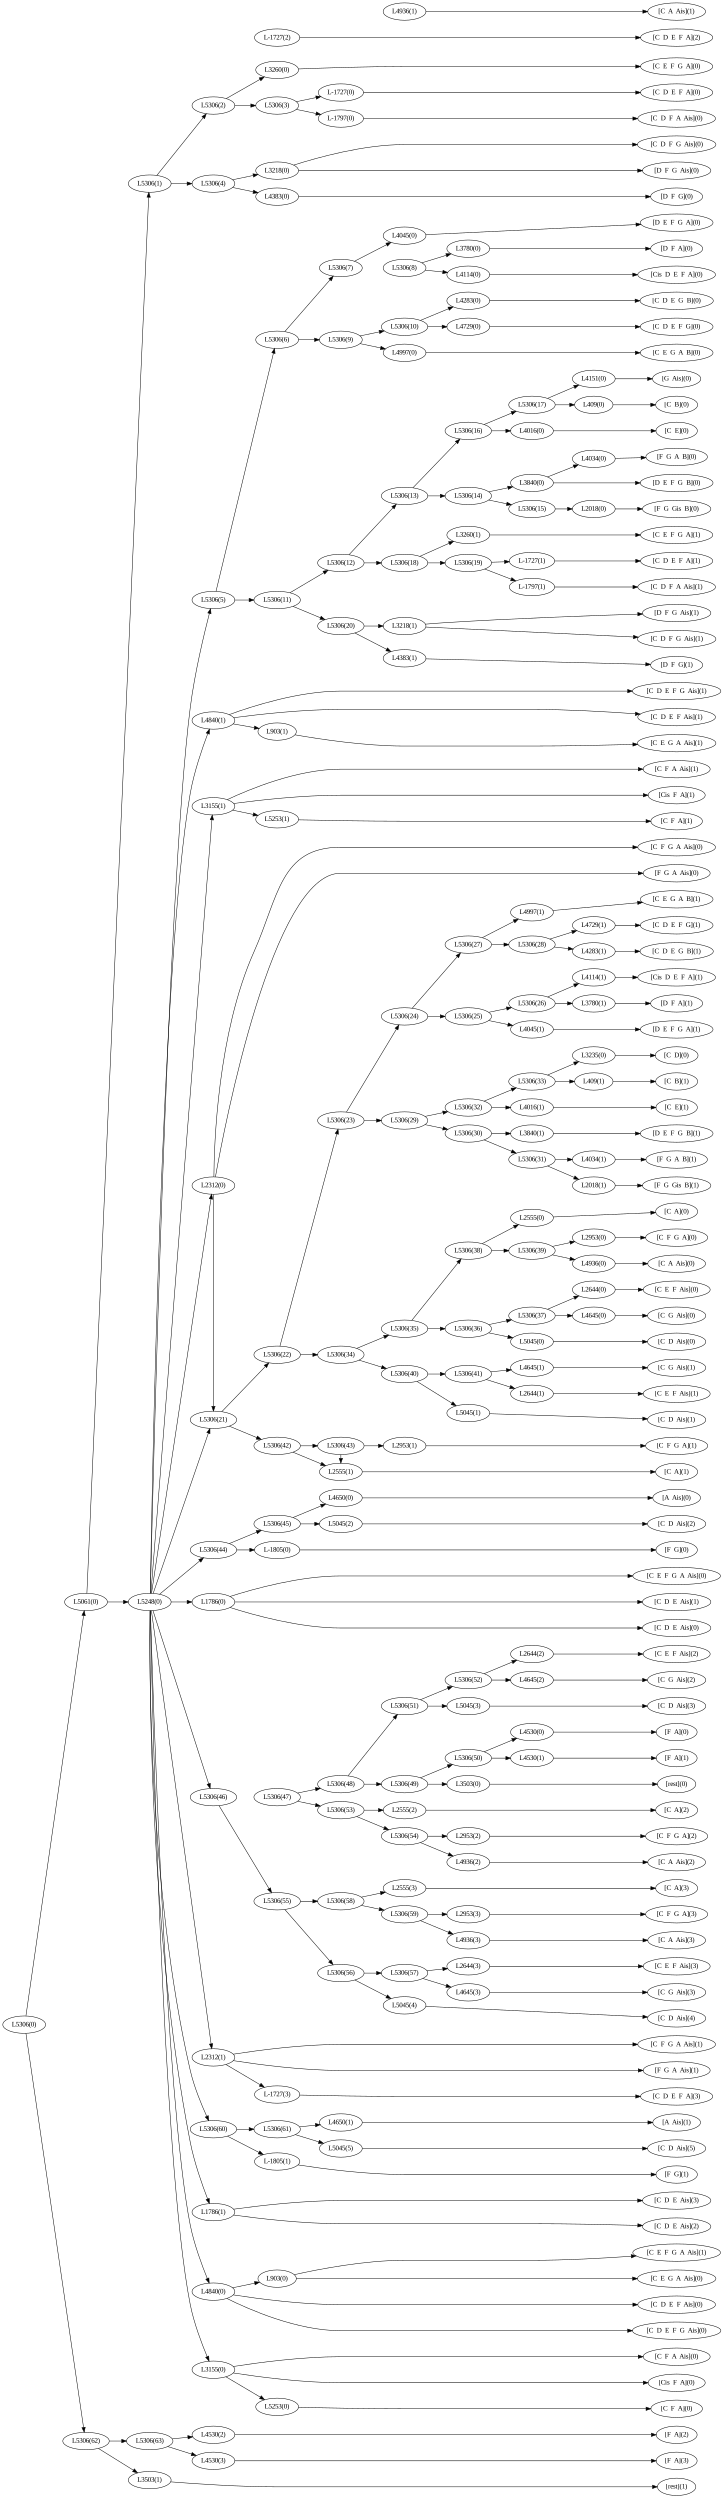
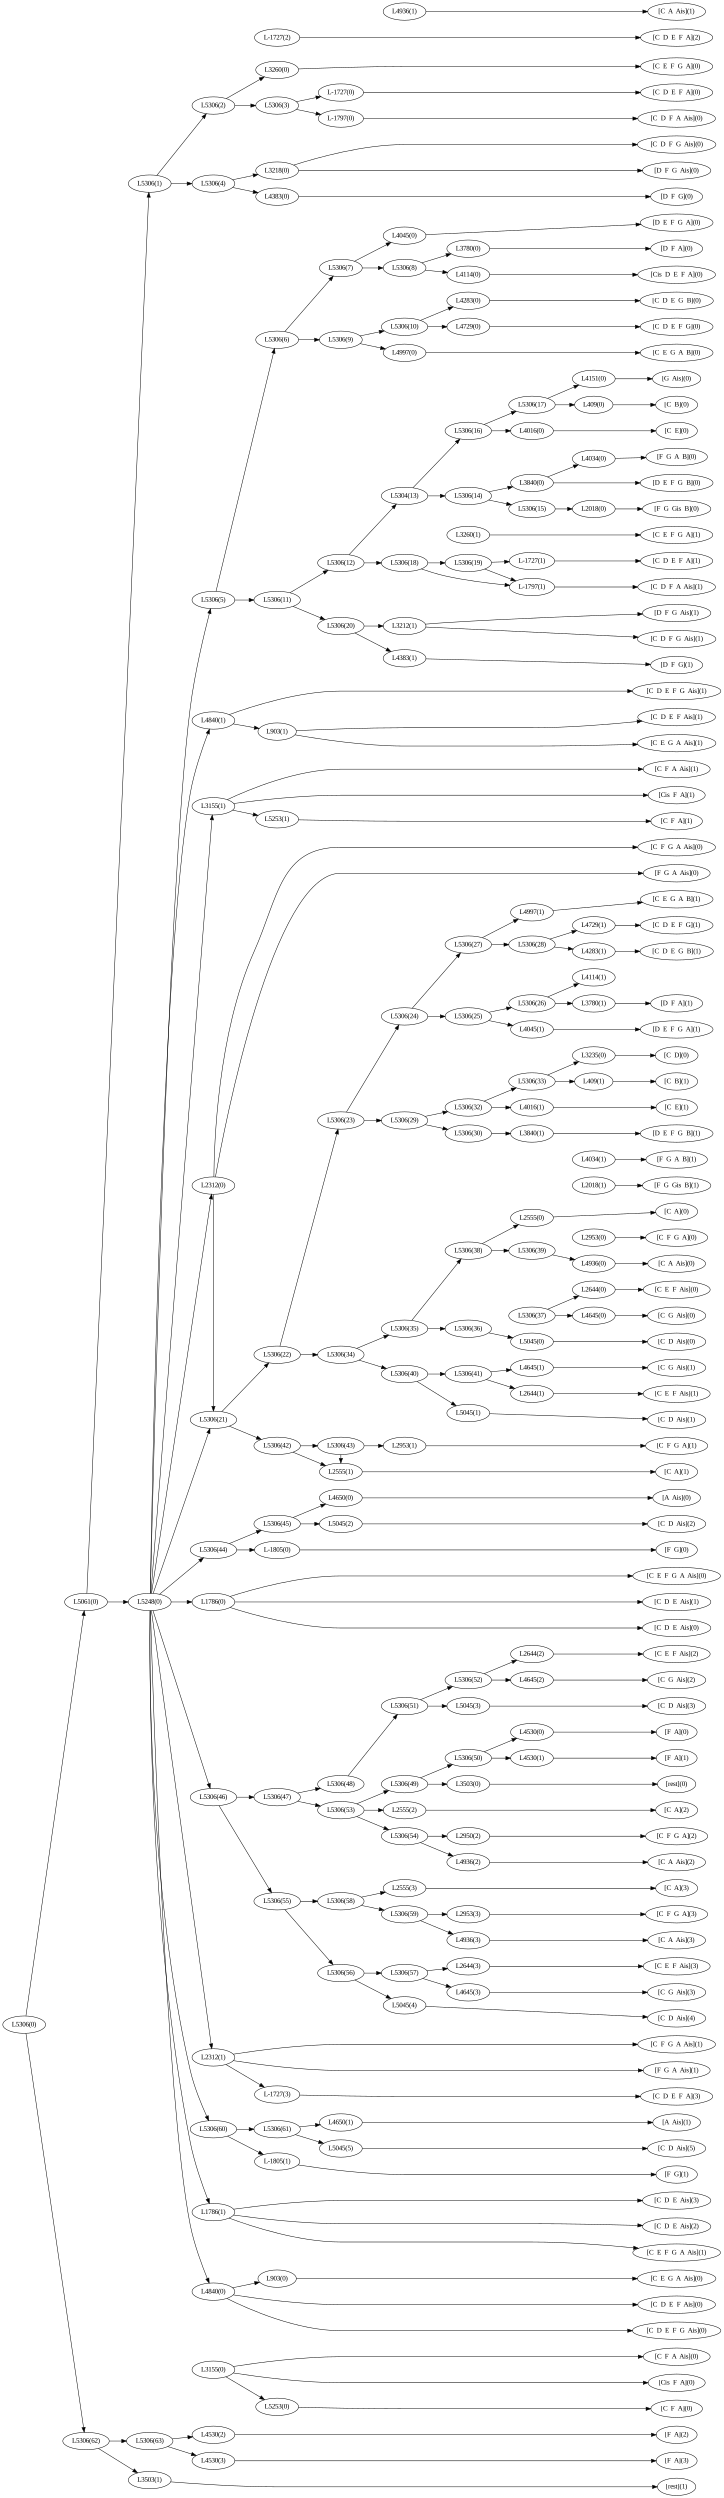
edge "L5306(7)" -> "L5306(8)": added
node "L5306(13)": label "L5306(13)" -> "L5304(13)"
edge "L5306(18)" -> "L3260(1)": now "L5306(18)" -> "L-1797(1)"
node "L3218(1)": label "L3218(1)" -> "L3212(1)"
edge "L4840(1)" -> "[C  D  E  F  Ais](1)": now "L903(1)" -> "[C  D  E  F  Ais](1)"
node "[Cis  D  E  F  A](1)": removed
node "L5306(31)": removed
edge "L5306(39)" -> "L2953(0)": removed
edge "L5306(36)" -> "L5306(37)": removed
edge "L5306(48)" -> "L5306(49)": now "L5306(53)" -> "L5306(49)"
edge "L5306(46)" -> "L5306(47)": added
node "L2953(2)": label "L2953(2)" -> "L2950(2)"
edge "L5248(0)" -> "L3155(0)": removed
edge "L903(0)" -> "[C  E  F  G  A  Ais](1)": now "L1786(1)" -> "[C  E  F  G  A  Ais](1)"
